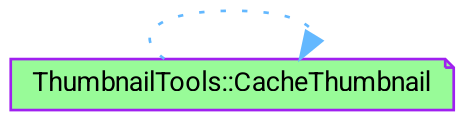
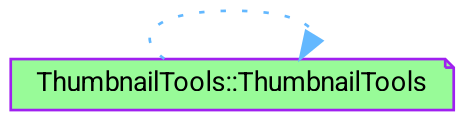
node "ThumbnailTools::CacheThumbnail": label "ThumbnailTools::CacheThumbnail" -> "ThumbnailTools::ThumbnailTools"
